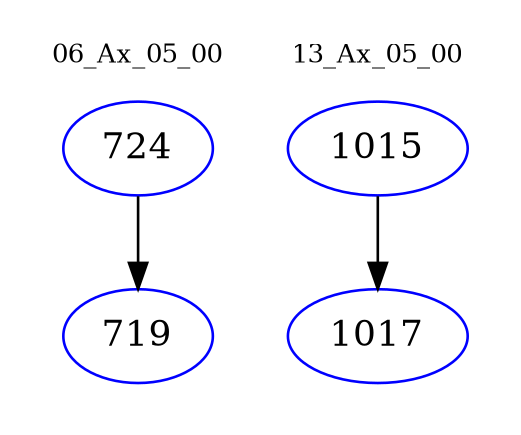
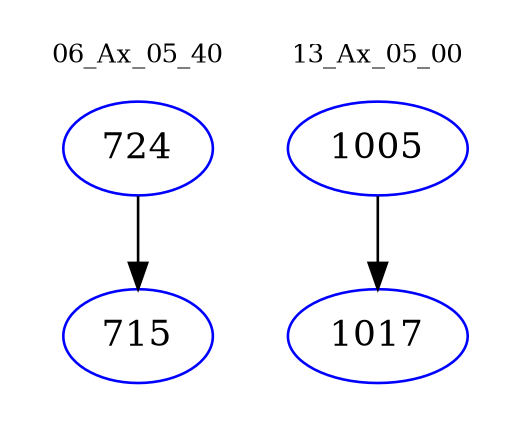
cluster "06_Ax_05_00": label "06_Ax_05_00" -> "06_Ax_05_40"
node "1015": label "1015" -> "1005"
node "719": label "719" -> "715"
